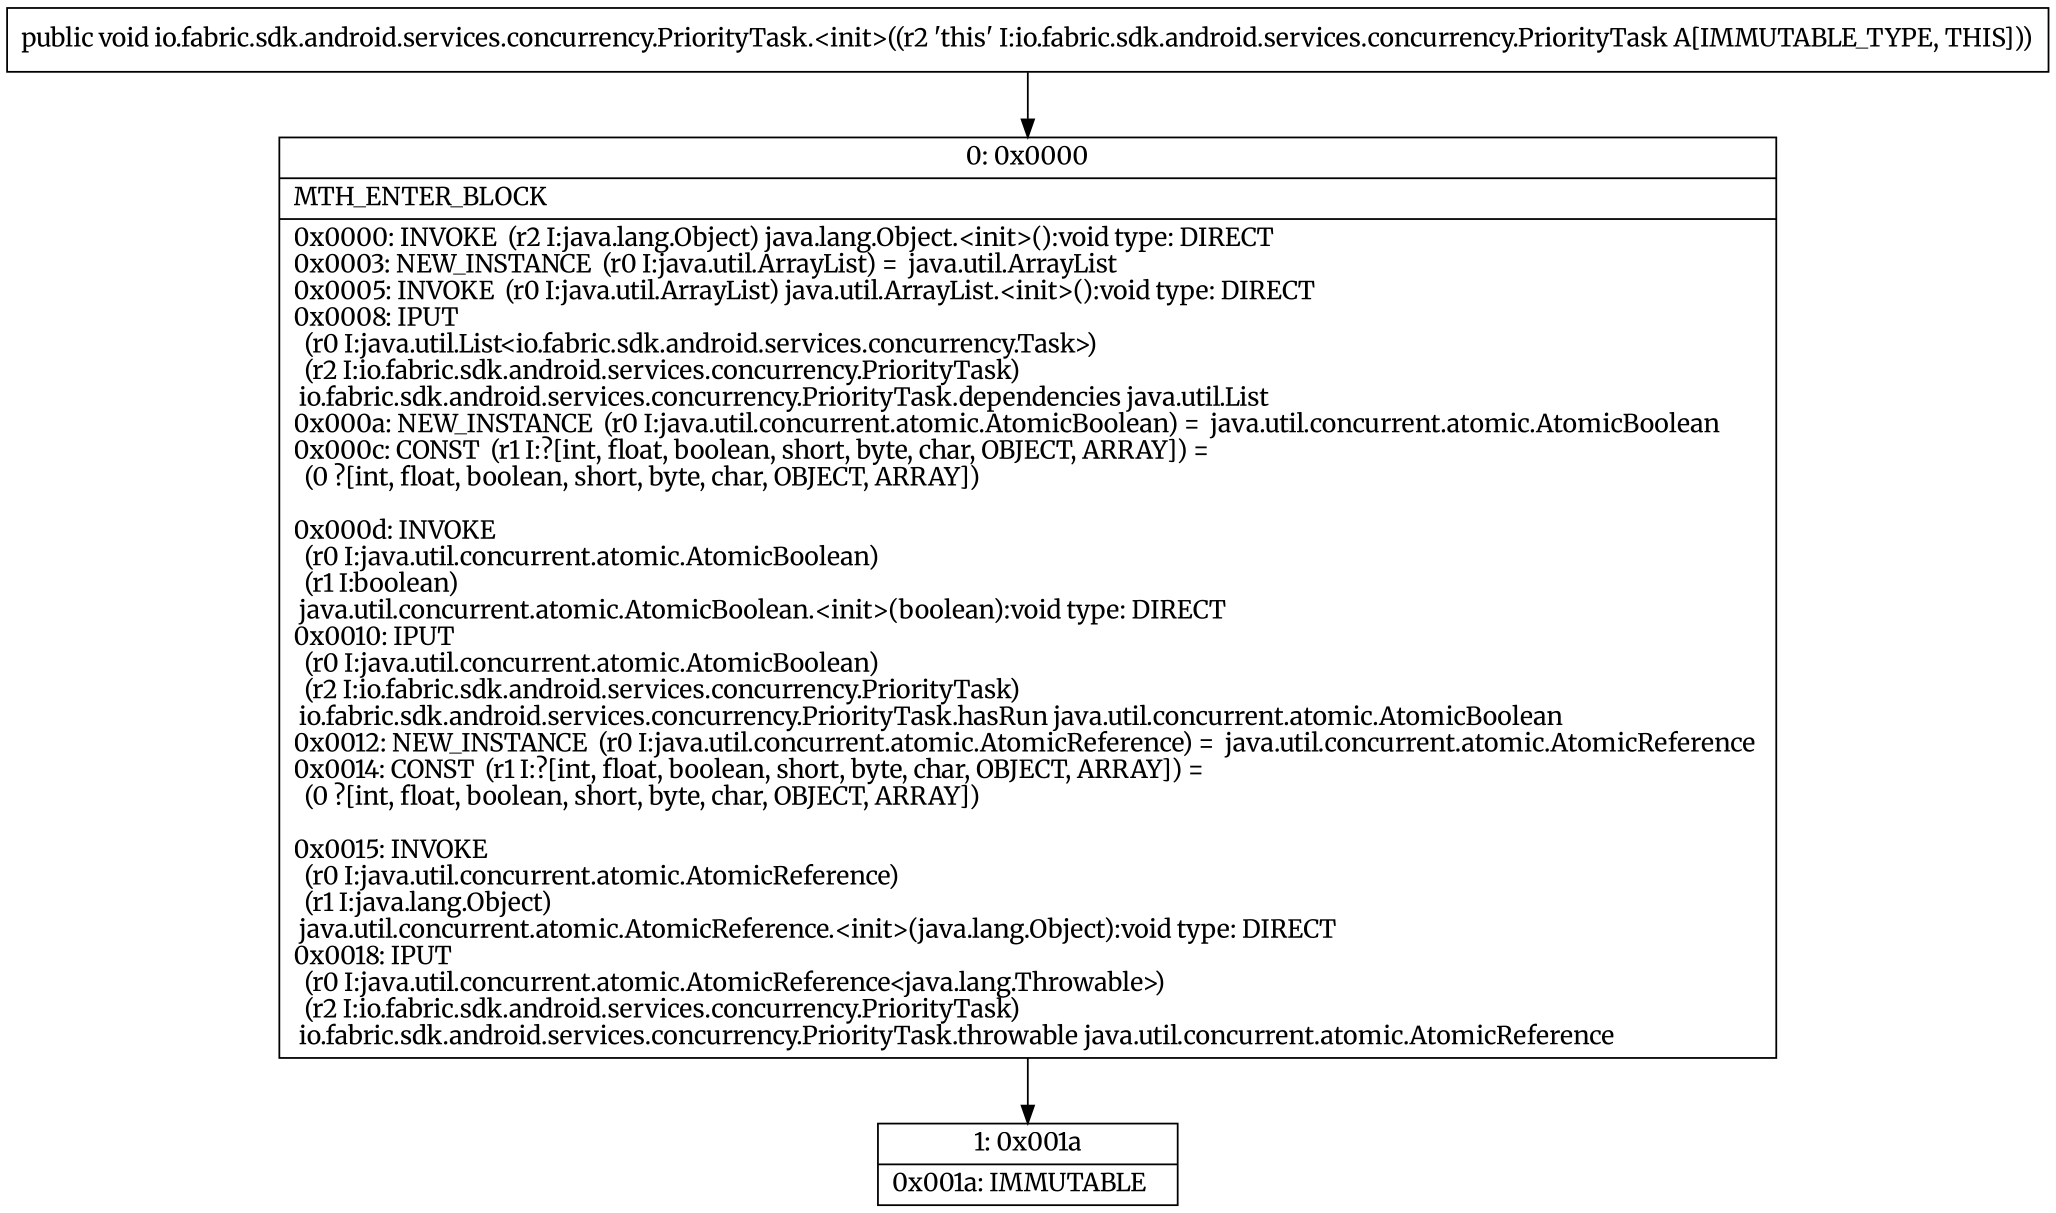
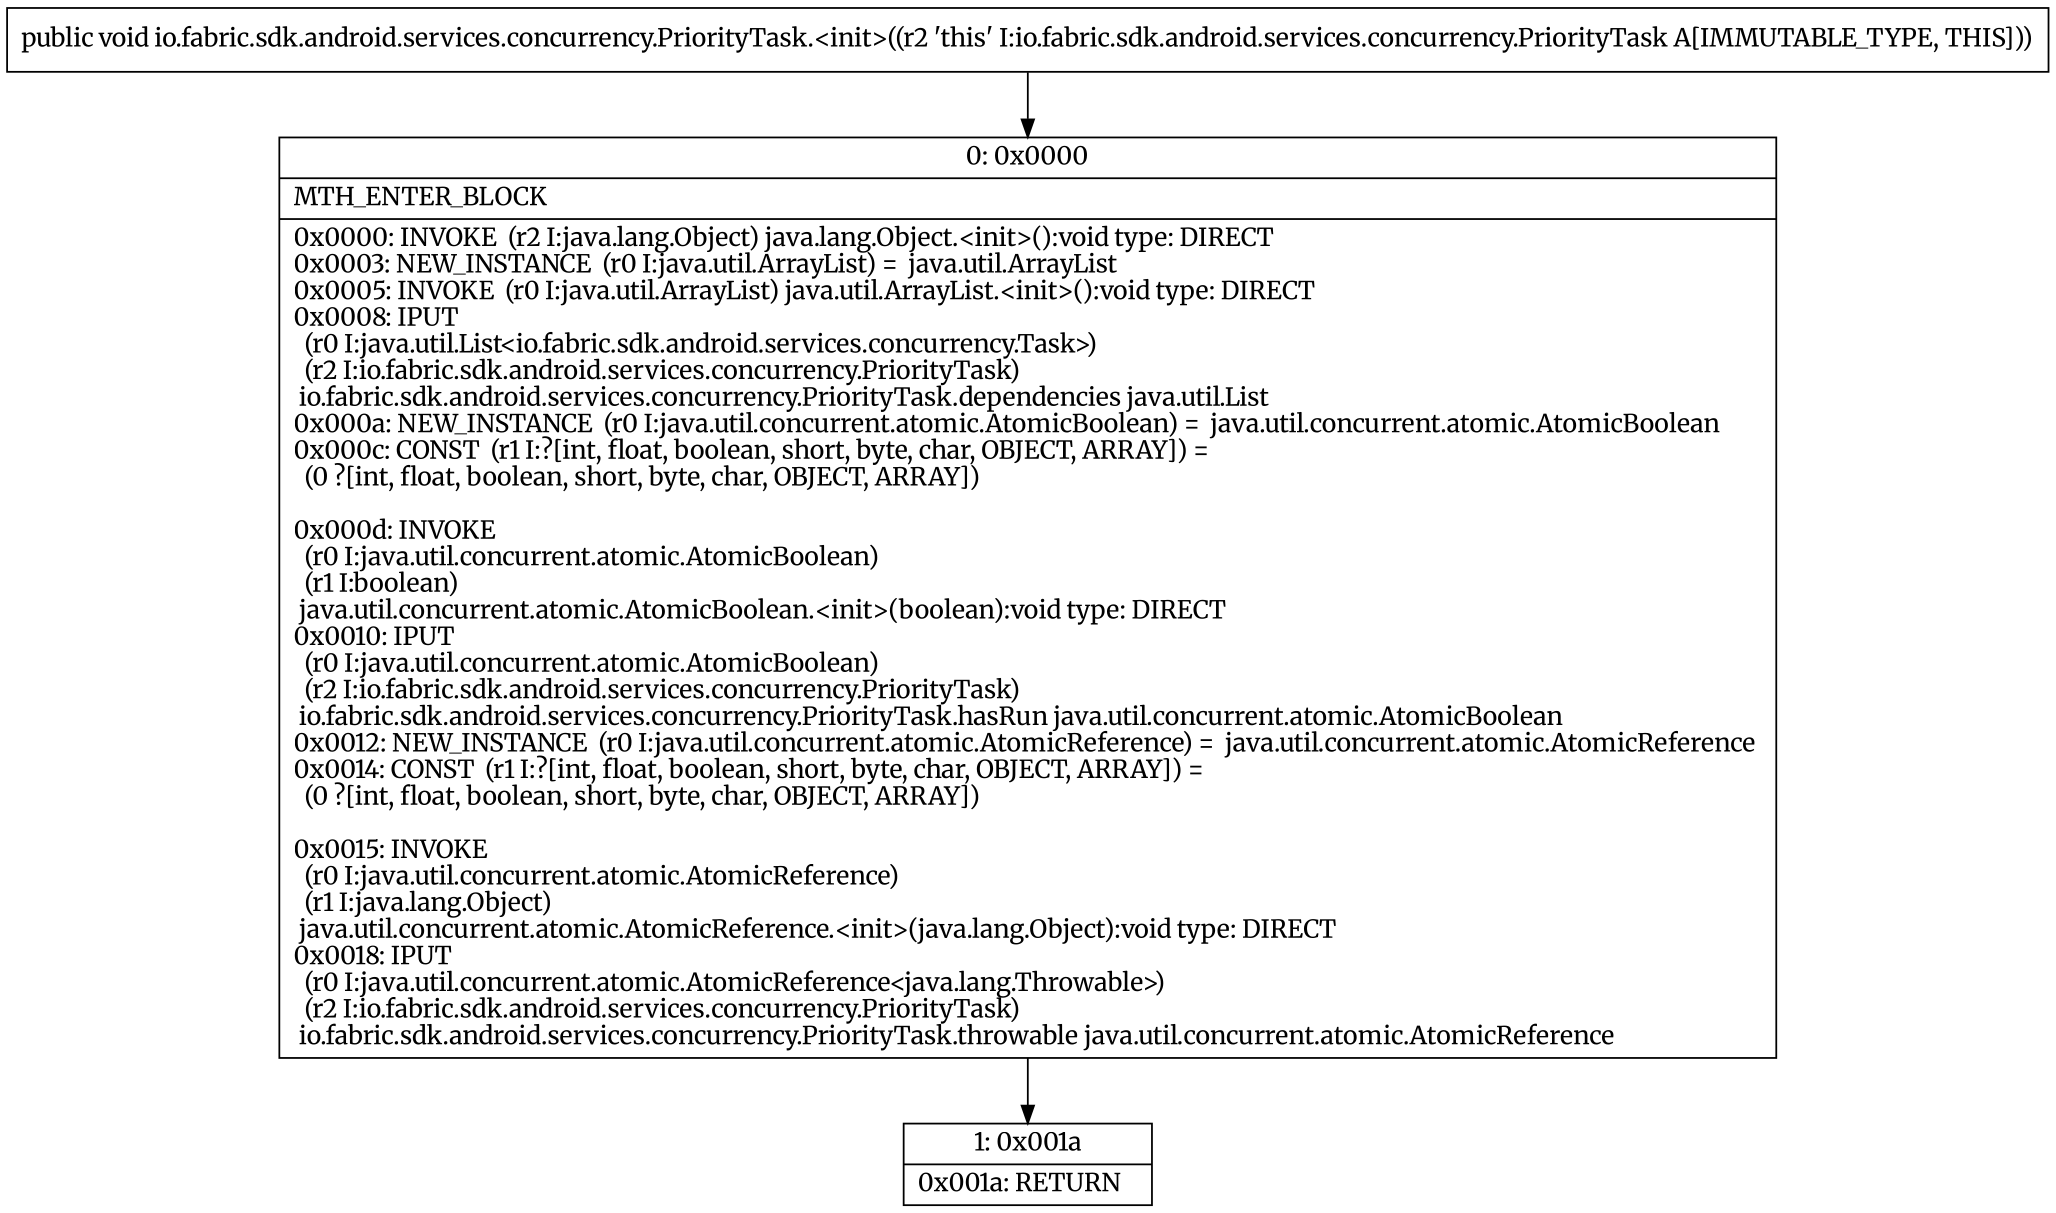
node "1: 0x001a": text "0x001a: IMMUTABLE" -> "0x001a: RETURN"
